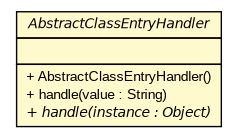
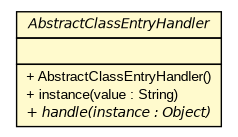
node "AbstractClassEntryHandler": text "+ handle(value : String)" -> "+ instance(value : String)"
